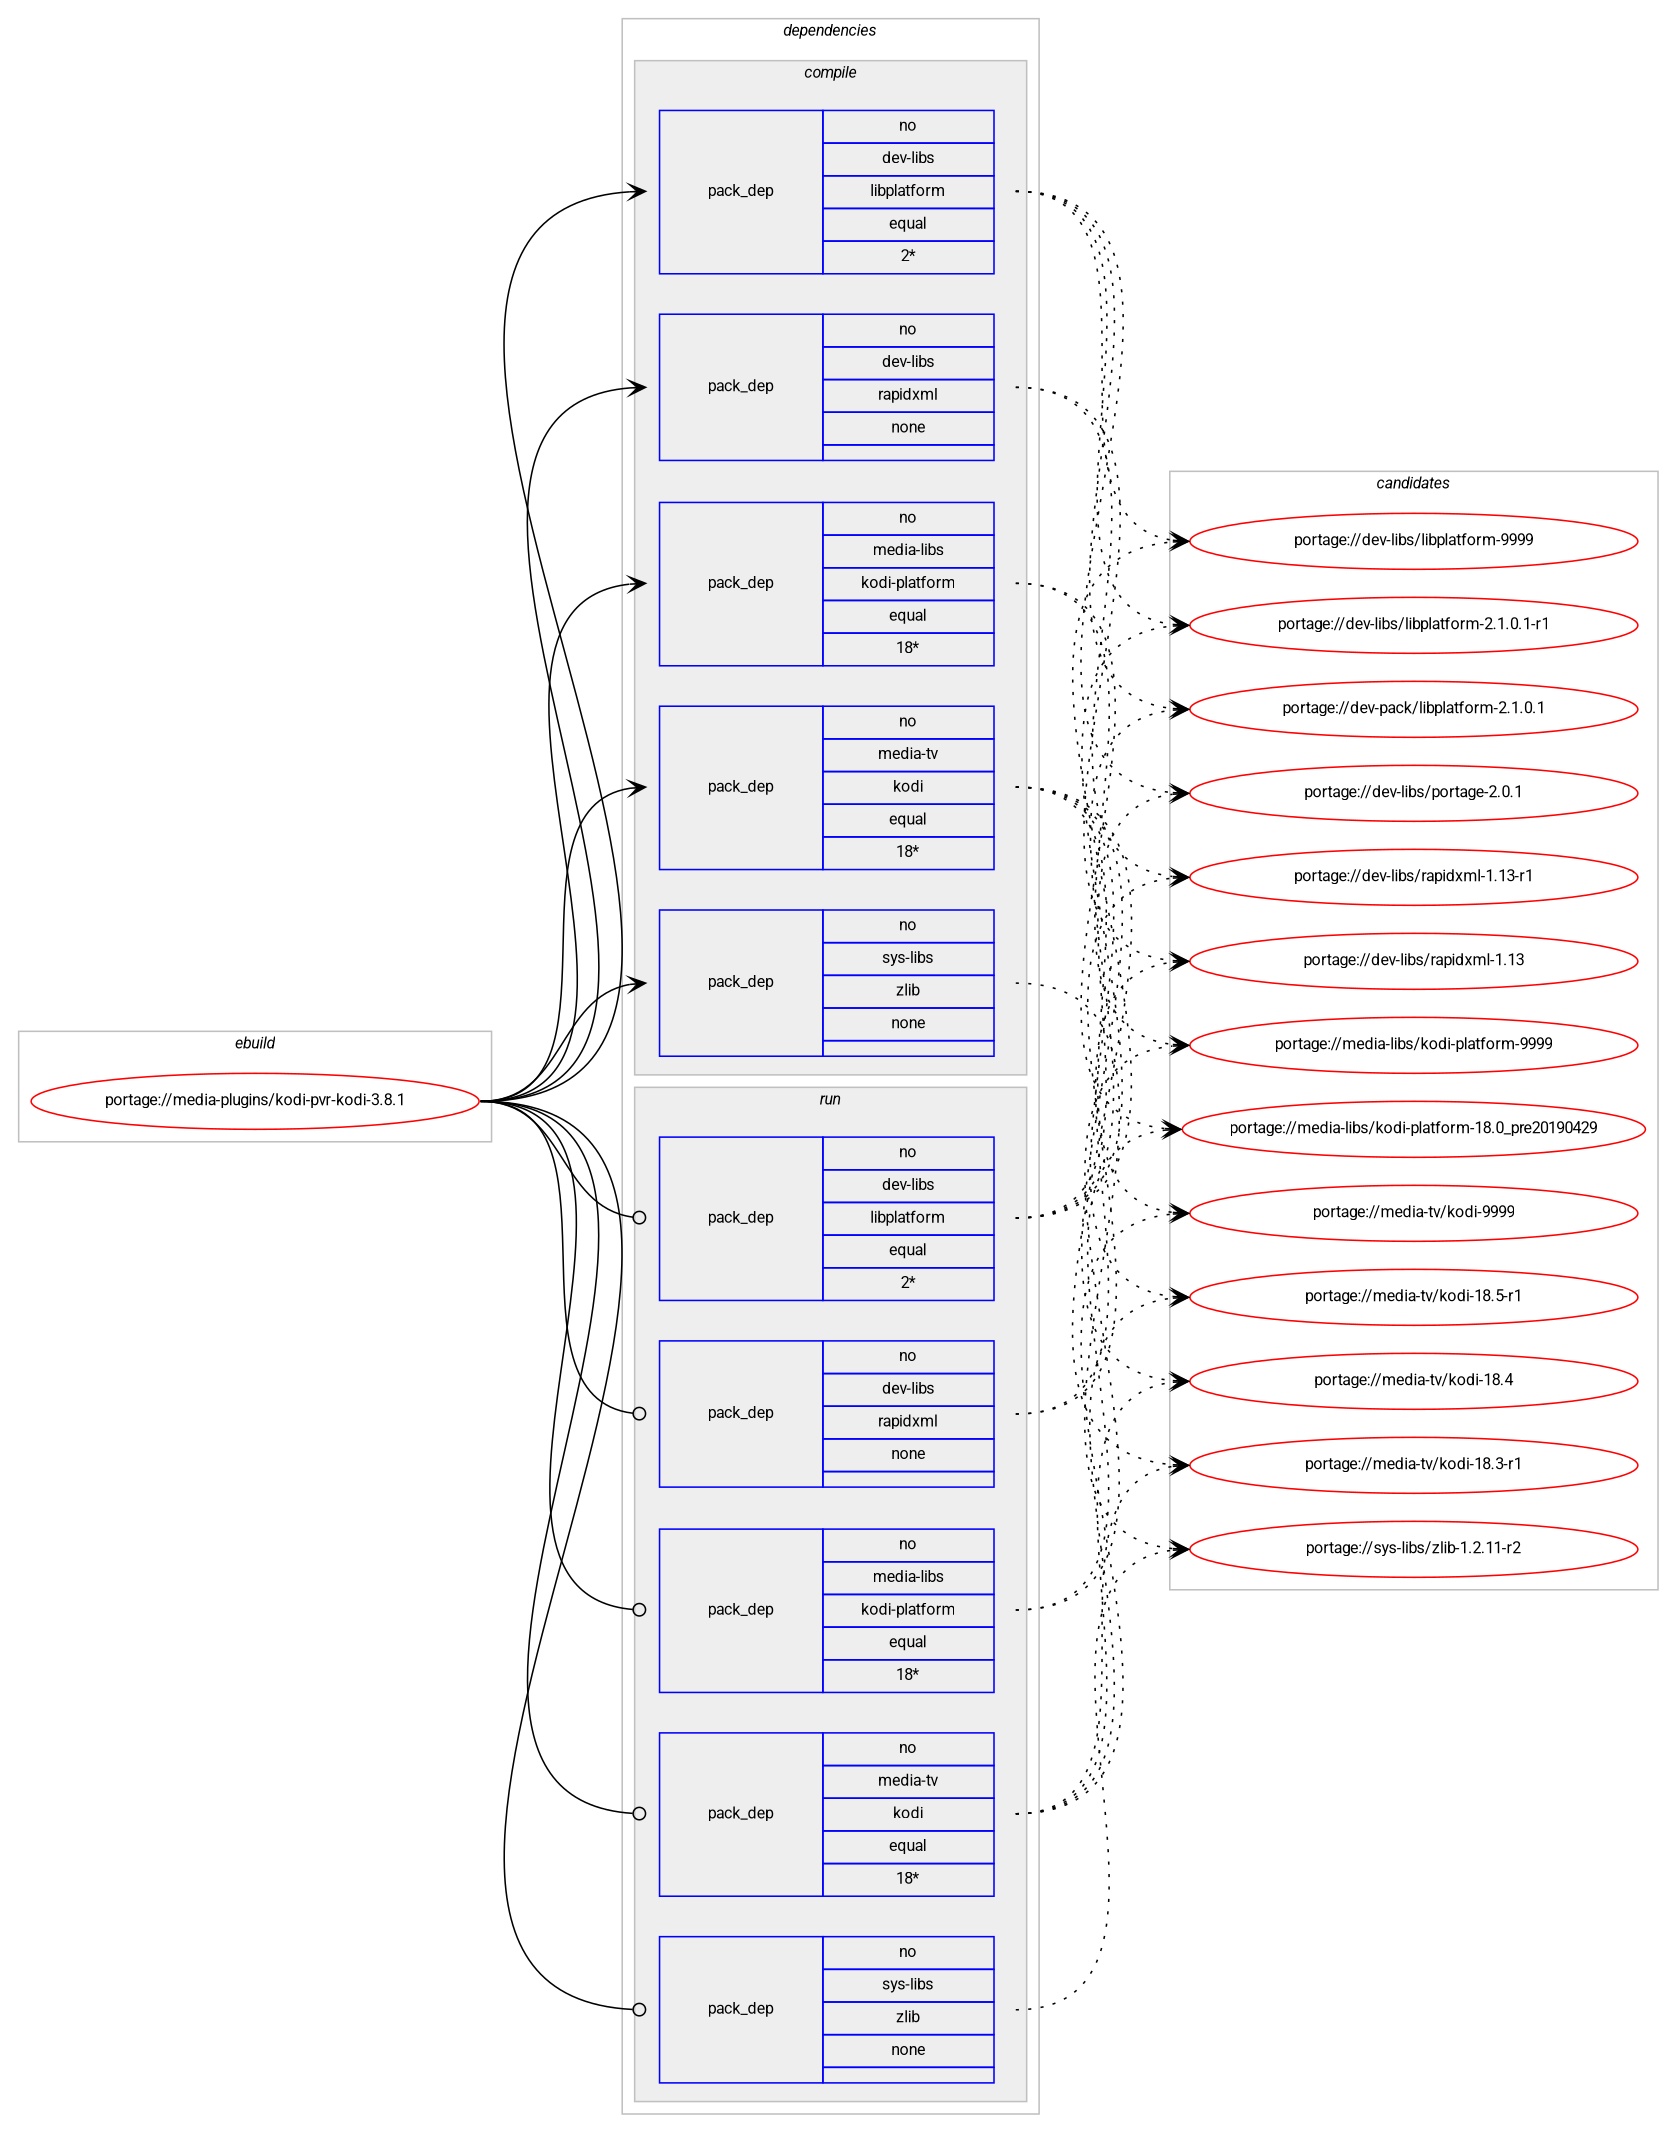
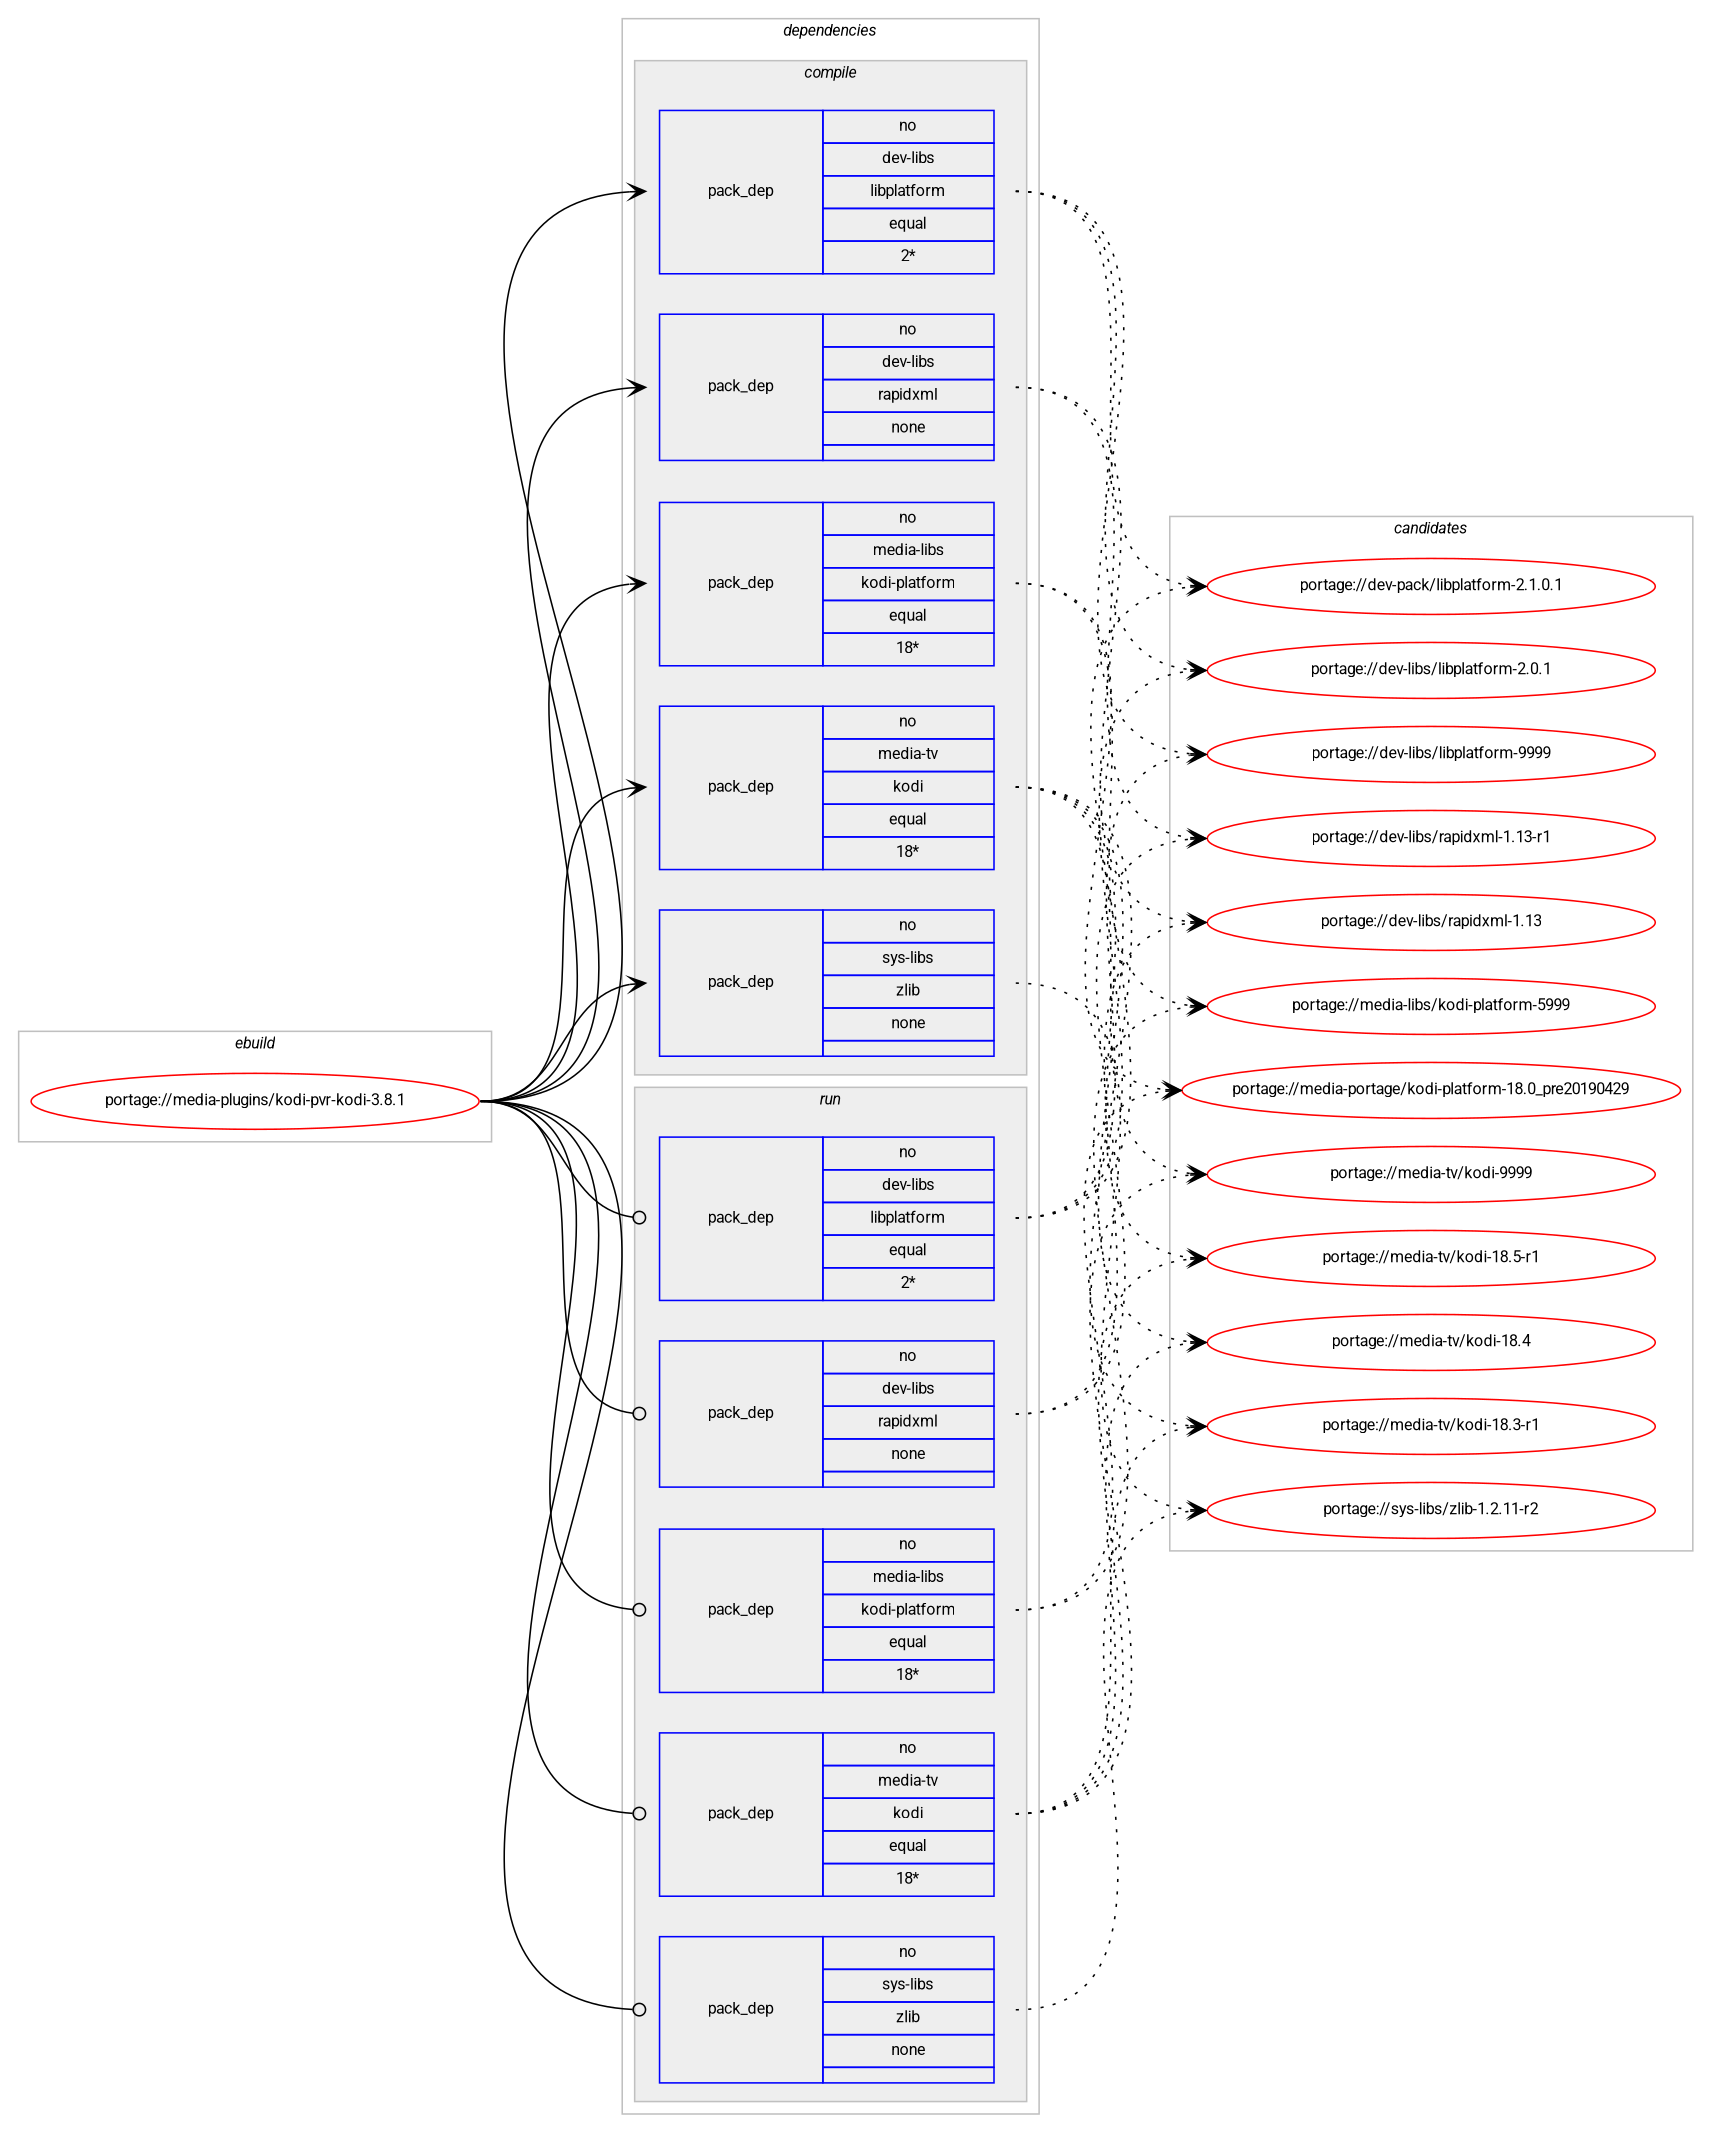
node "portage://dev-libs/libplatform-2.1.0.1-r1": removed
node "portage://dev-libs/portage-2.0.1": label "portage://dev-libs/portage-2.0.1" -> "portage://dev-libs/libplatform-2.0.1"
node "portage://media-libs/kodi-platform-9999": label "portage://media-libs/kodi-platform-9999" -> "portage://media-libs/kodi-platform-5999"
node "portage://media-libs/kodi-platform-18.0_pre20190429": label "portage://media-libs/kodi-platform-18.0_pre20190429" -> "portage://media-portage/kodi-platform-18.0_pre20190429"
